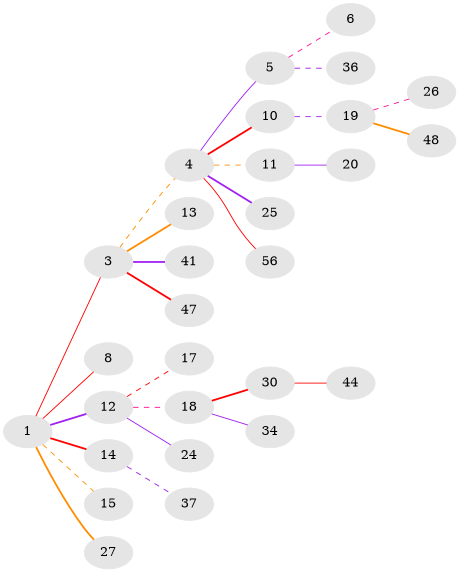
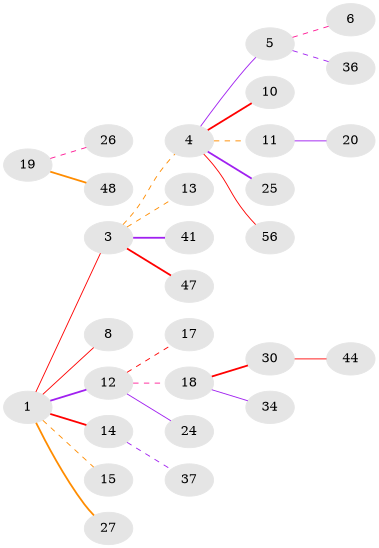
edge "10" -- "19": removed
edge "13" -- "3": style bold -> dashed
